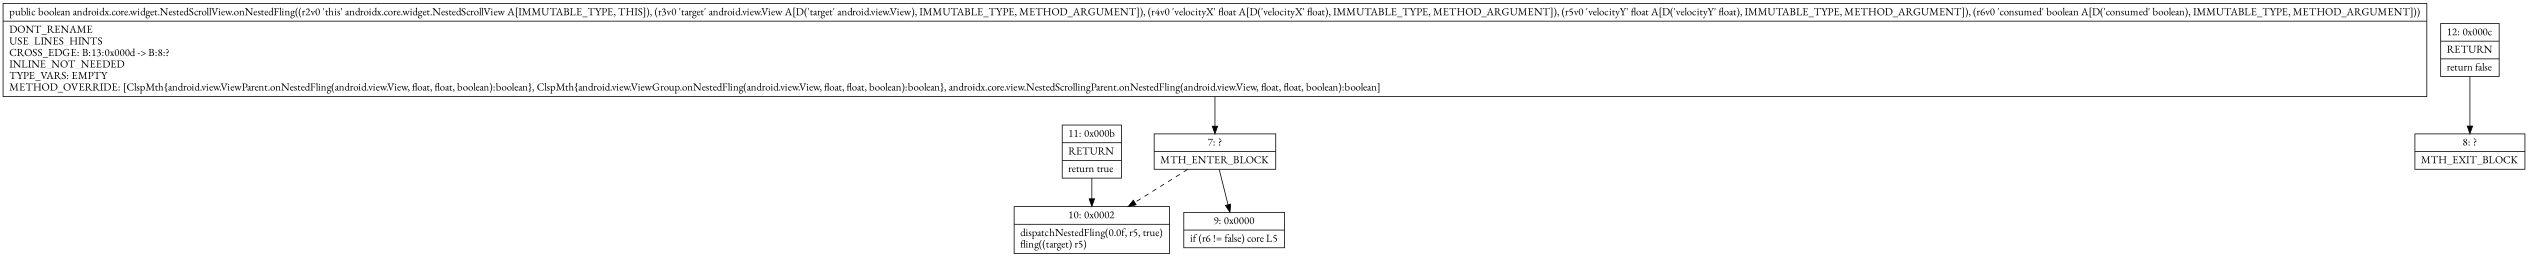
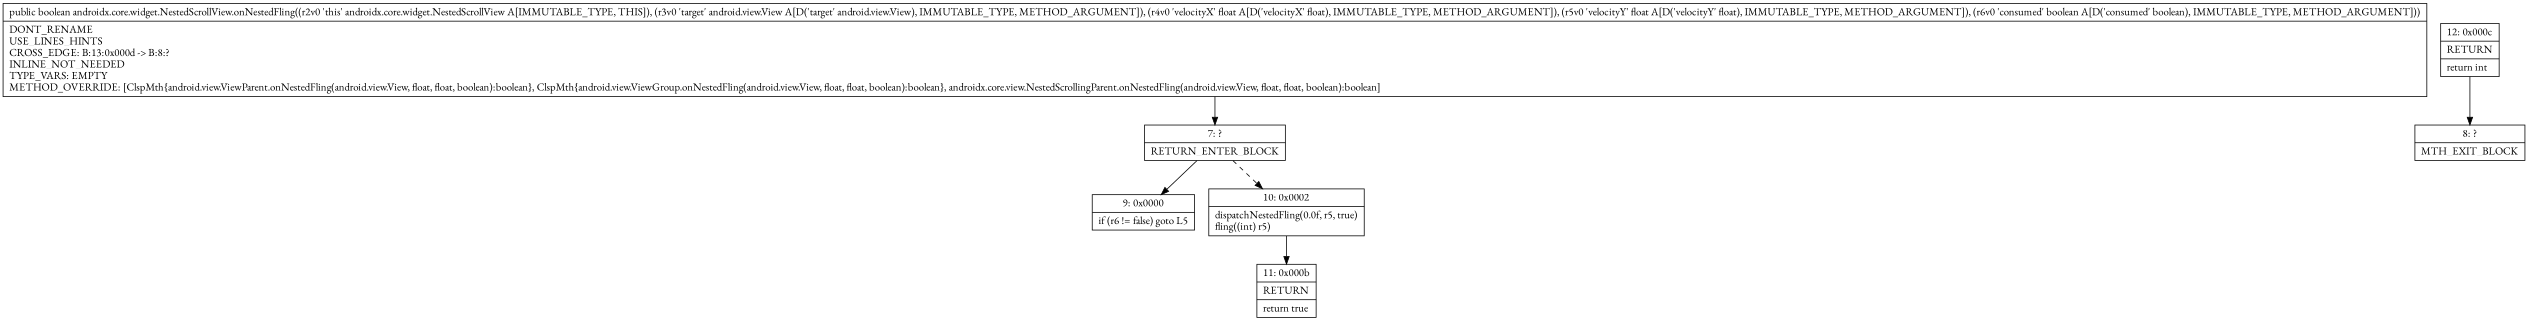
node "12: 0x000c": text "return false" -> "return int"
node "7: ?": text "MTH_ENTER_BLOCK" -> "RETURN_ENTER_BLOCK"
edge "11: 0x000b" -> "10: 0x0002": reversed
node "9: 0x0000": text "if (r6 != false) core L5" -> "if (r6 != false) goto L5"
node "10: 0x0002": text "fling((target) r5)" -> "fling((int) r5)"
